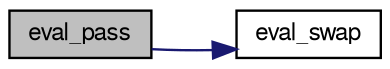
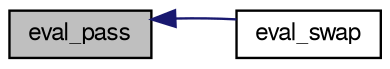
edge "eval_pass" -> "eval_swap": reversed
